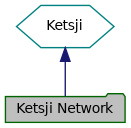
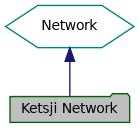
node "Ketsji": label "Ketsji" -> "Network"
